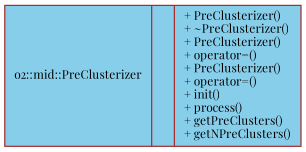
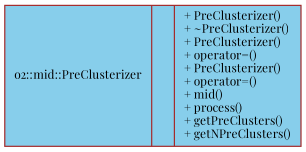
node "o2::mid::PreClusterizer": text "+ init()" -> "+ mid()"
